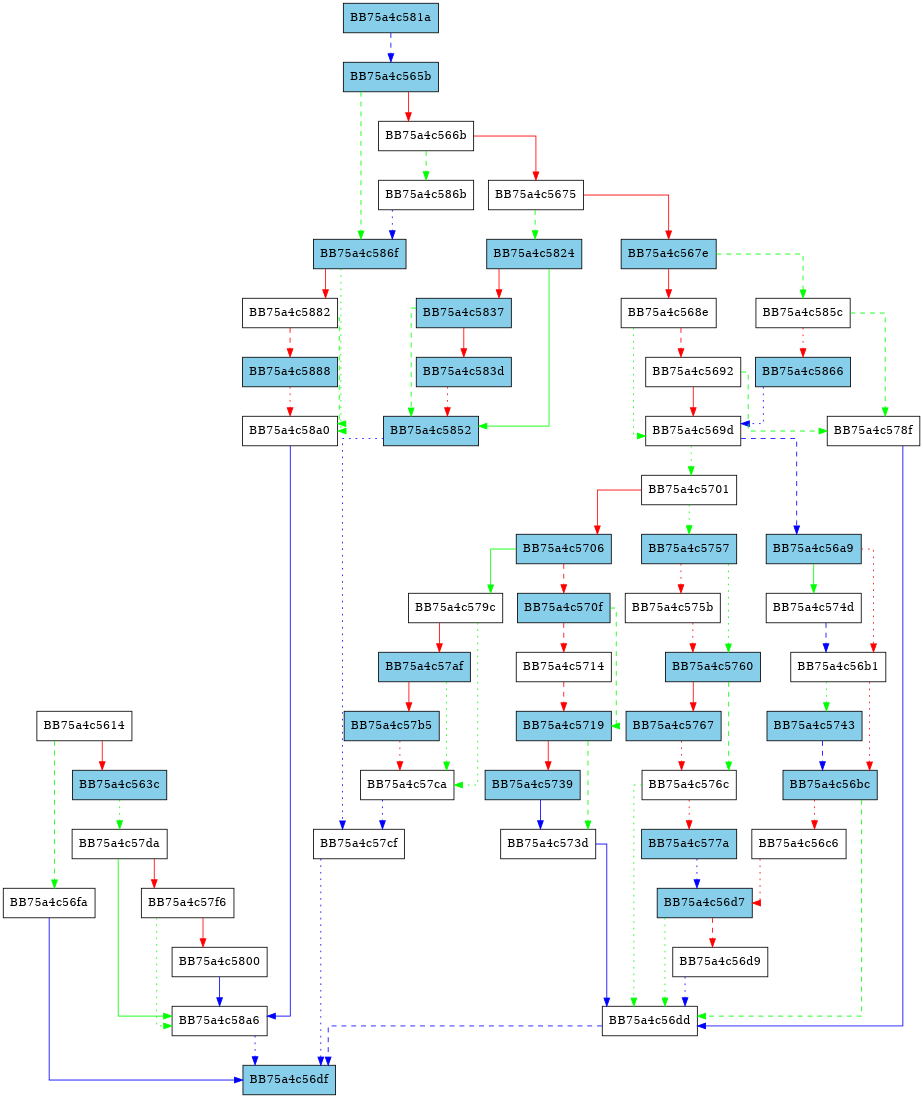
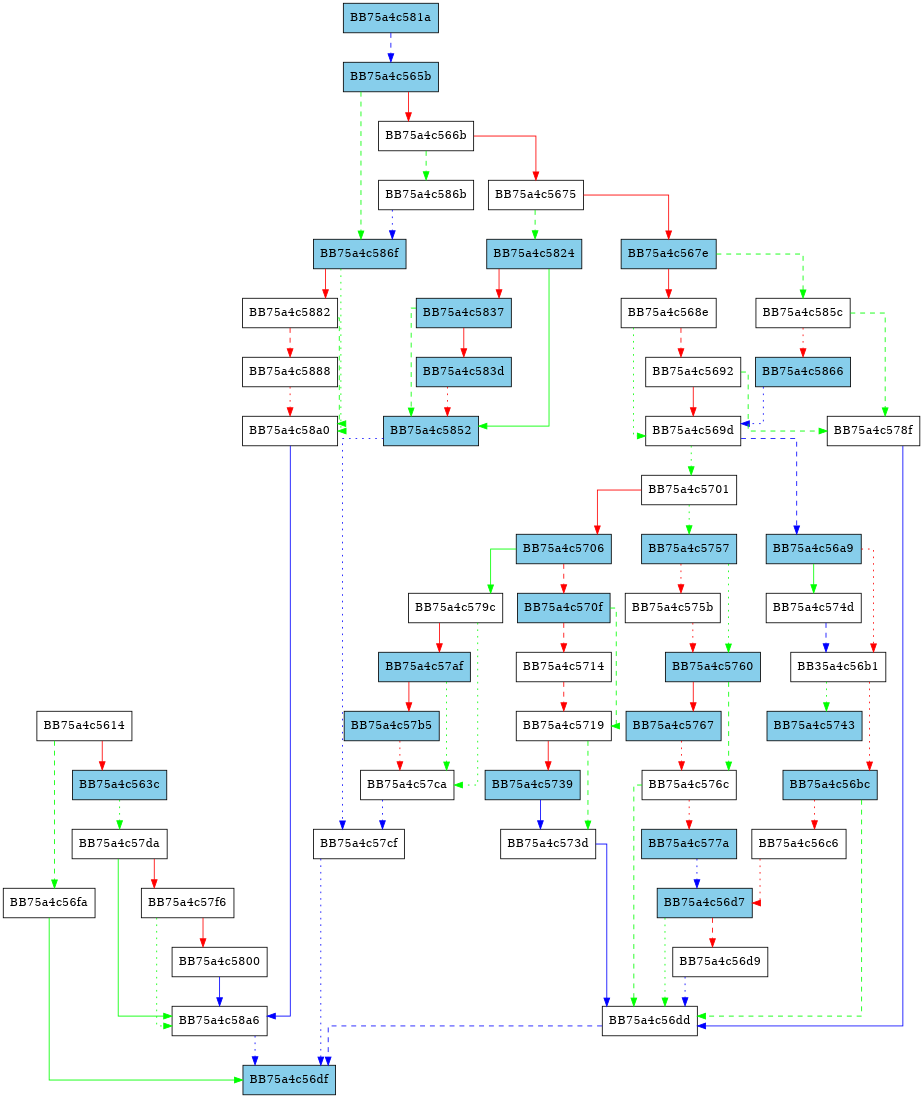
node "BB75a4c5888": fillcolor skyblue -> white
node "BB75a4c56b1": label "BB75a4c56b1" -> "BB35a4c56b1"
node "BB75a4c5719": fillcolor skyblue -> white
edge "BB75a4c5743" -> "BB75a4c56bc": removed
edge "BB75a4c576c" -> "BB75a4c56dd": style dotted -> dashed
edge "BB75a4c56fa" -> "BB75a4c56df": color blue -> green
